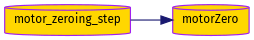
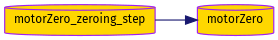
node "motor_zeroing_step": label "motor_zeroing_step" -> "motorZero_zeroing_step"
